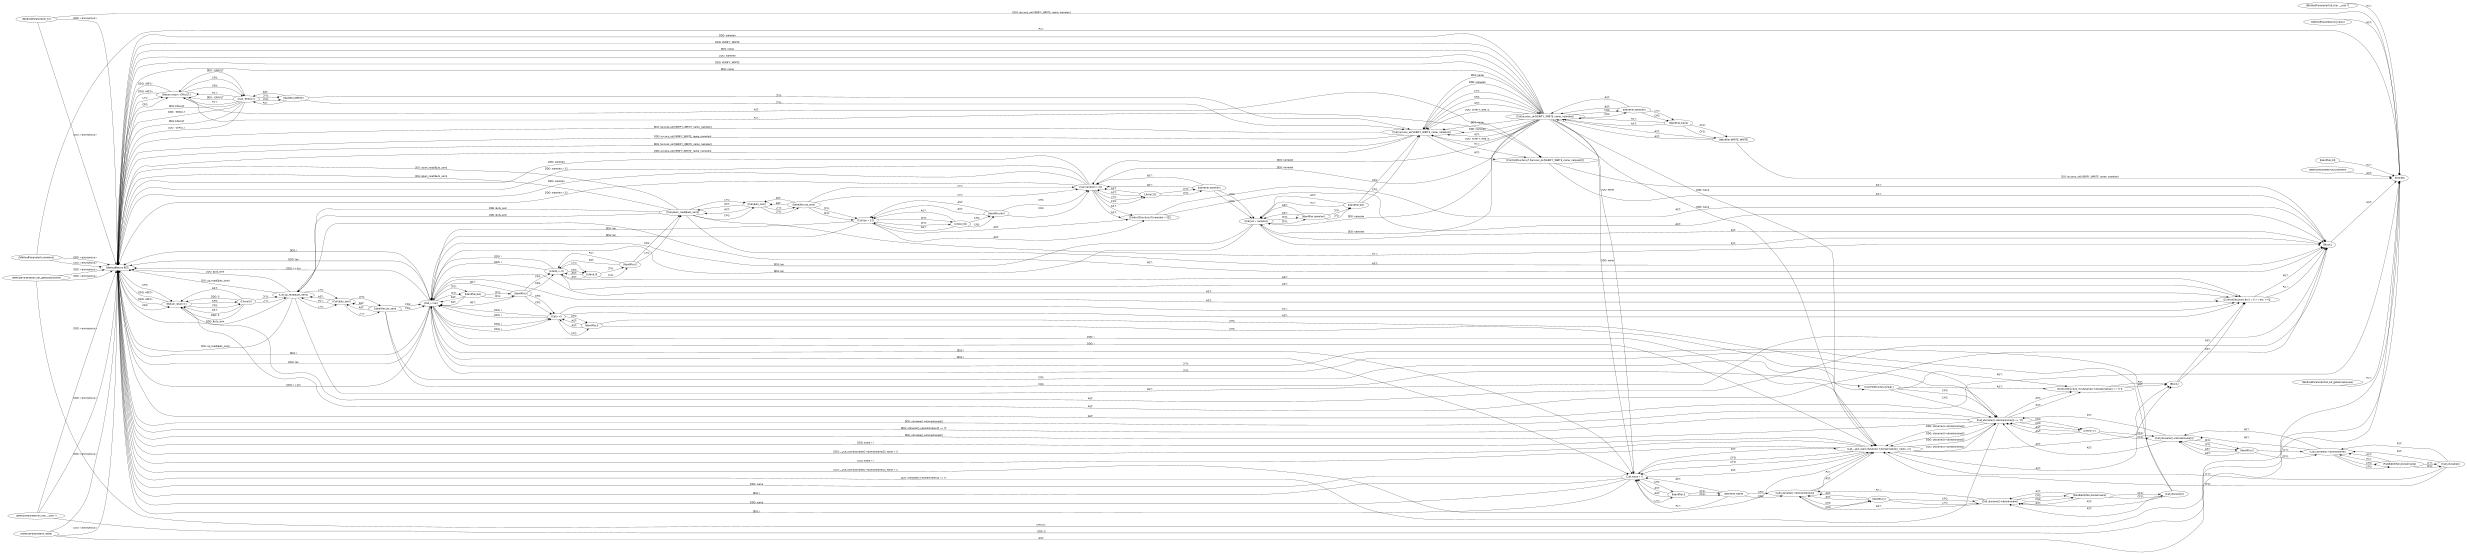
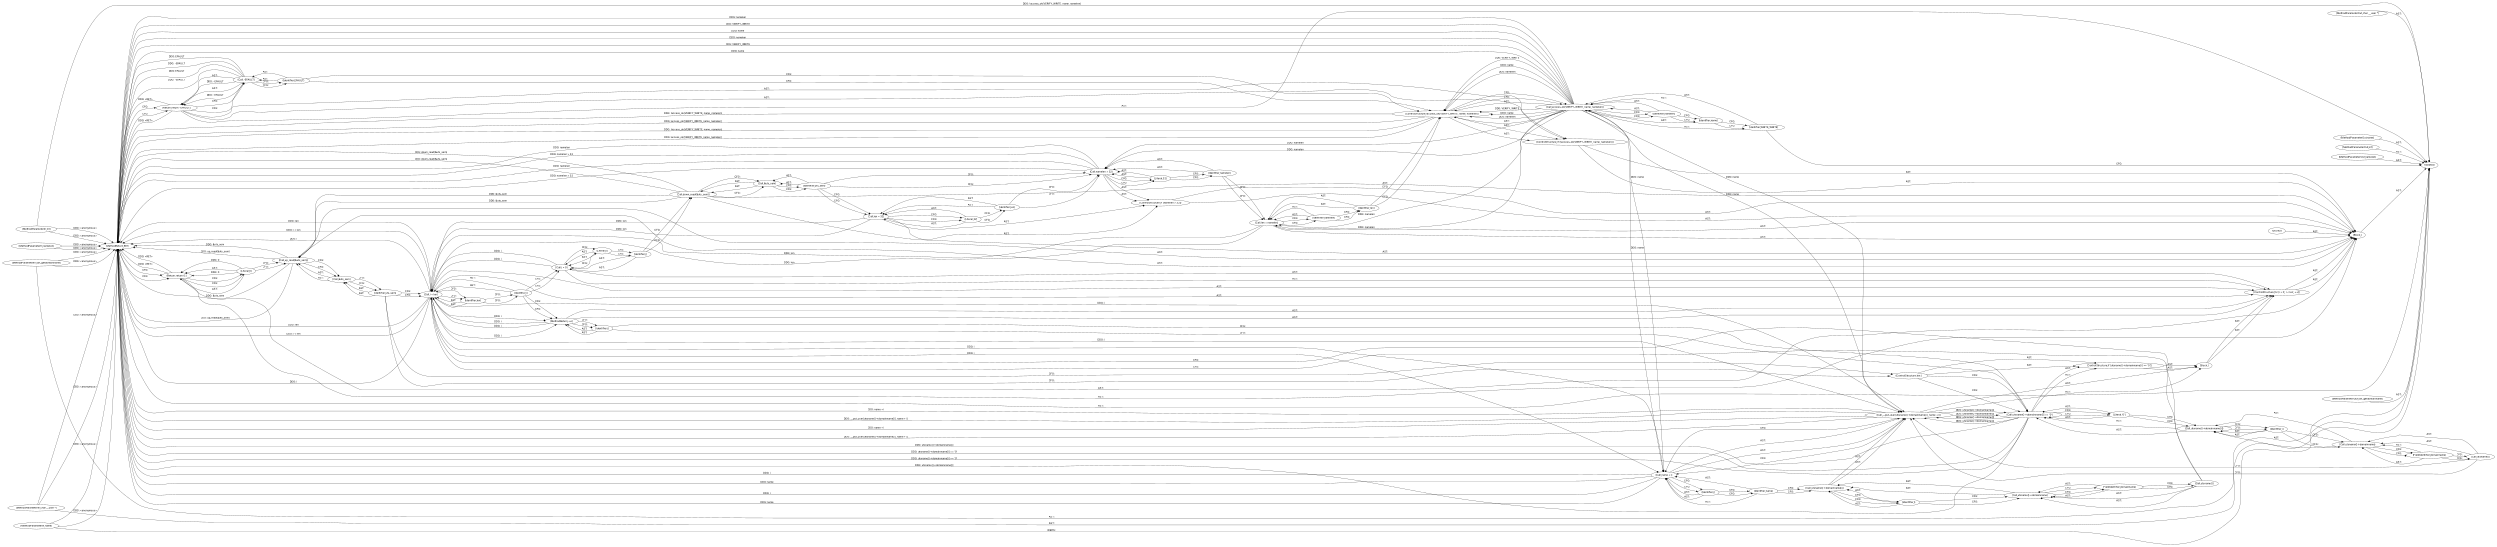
edge "(MethodParameterIn,namelen)" -> "1000100": now "(Return,return -EFAULT;)" -> "1000100"
node "(Identifier,WRITE)": label "(Identifier,WRITE)" -> "(Identifier,EFAULT)"
node "(Call,!access_ok(VERIFY_WRITE, name, namelen))": label "(Call,!access_ok(VERIFY_WRITE, name, namelen))" -> "(ControlStructure,!access_ok(VERIFY_WRITE, name, namelen))"
node "(Identifier,int)": label "(Identifier,int)" -> "(MethodParameterOut,int)"
edge "(Identifier,WRITE_WRITE)" -> "1000100": label "DDG: !access_ok(VERIFY_WRITE, name, namelen)" -> "CFG: "
node "1000108": added
node "(Literal,i = 0)": label "(Literal,i = 0)" -> "(Call,i = 0)"
node "(Call,++i)": label "(Call,++i)" -> "(MethodReturn,++i)"
node "(ControlStructure,break;)": label "(ControlStructure,break;)" -> "(ControlStructure,len;)"
edge "(MethodParameterIn,osf_getdomainname)" -> "1000100": label "EFAULT: " -> "AST: "
edge "(MethodParameterIn,char __user *)" -> "1000100": label "DDG: 0" -> "AST: "
edge "(MethodParameterIn,name)" -> "1000100": label "AST: " -> "WRITE: "
